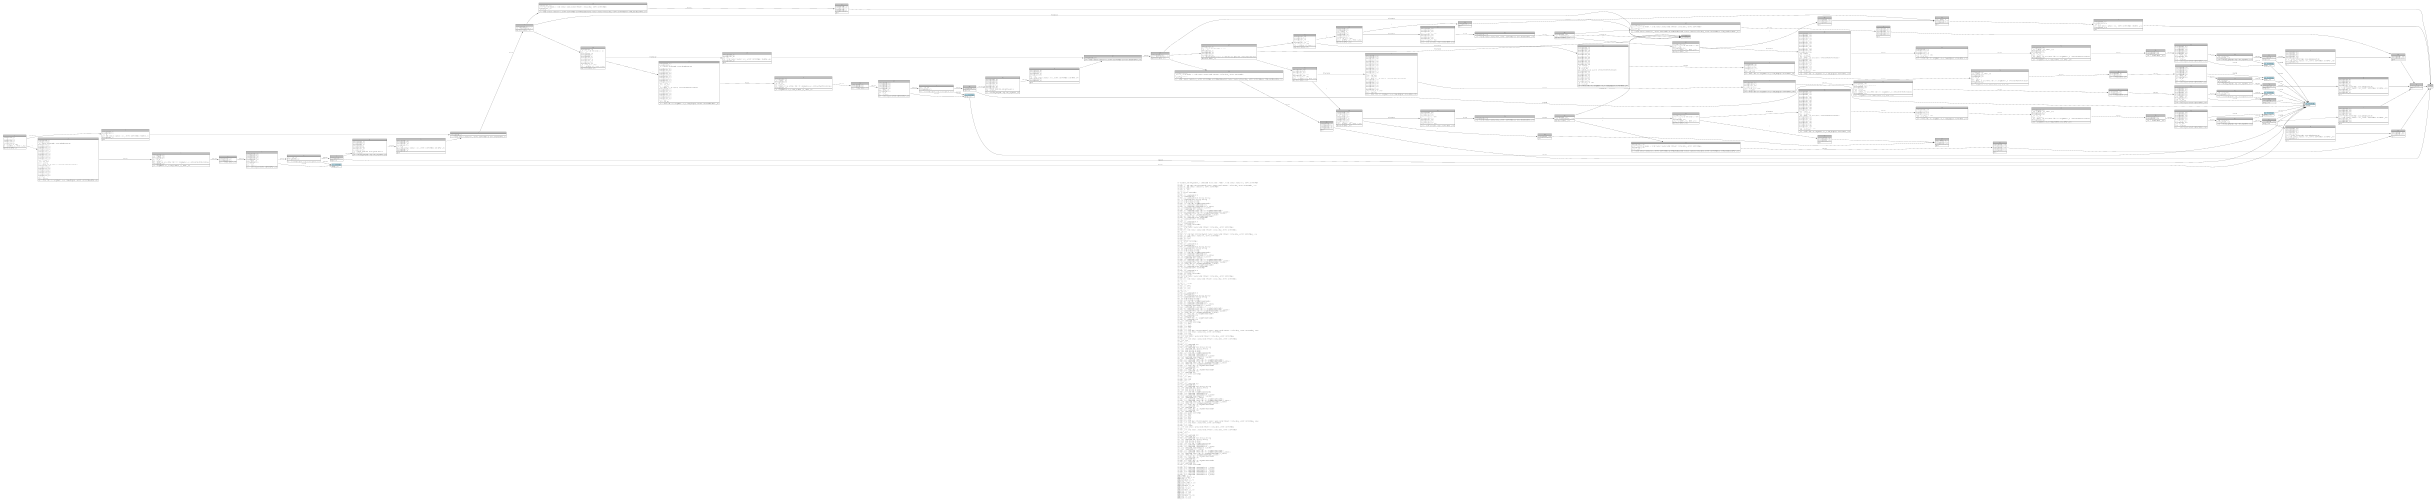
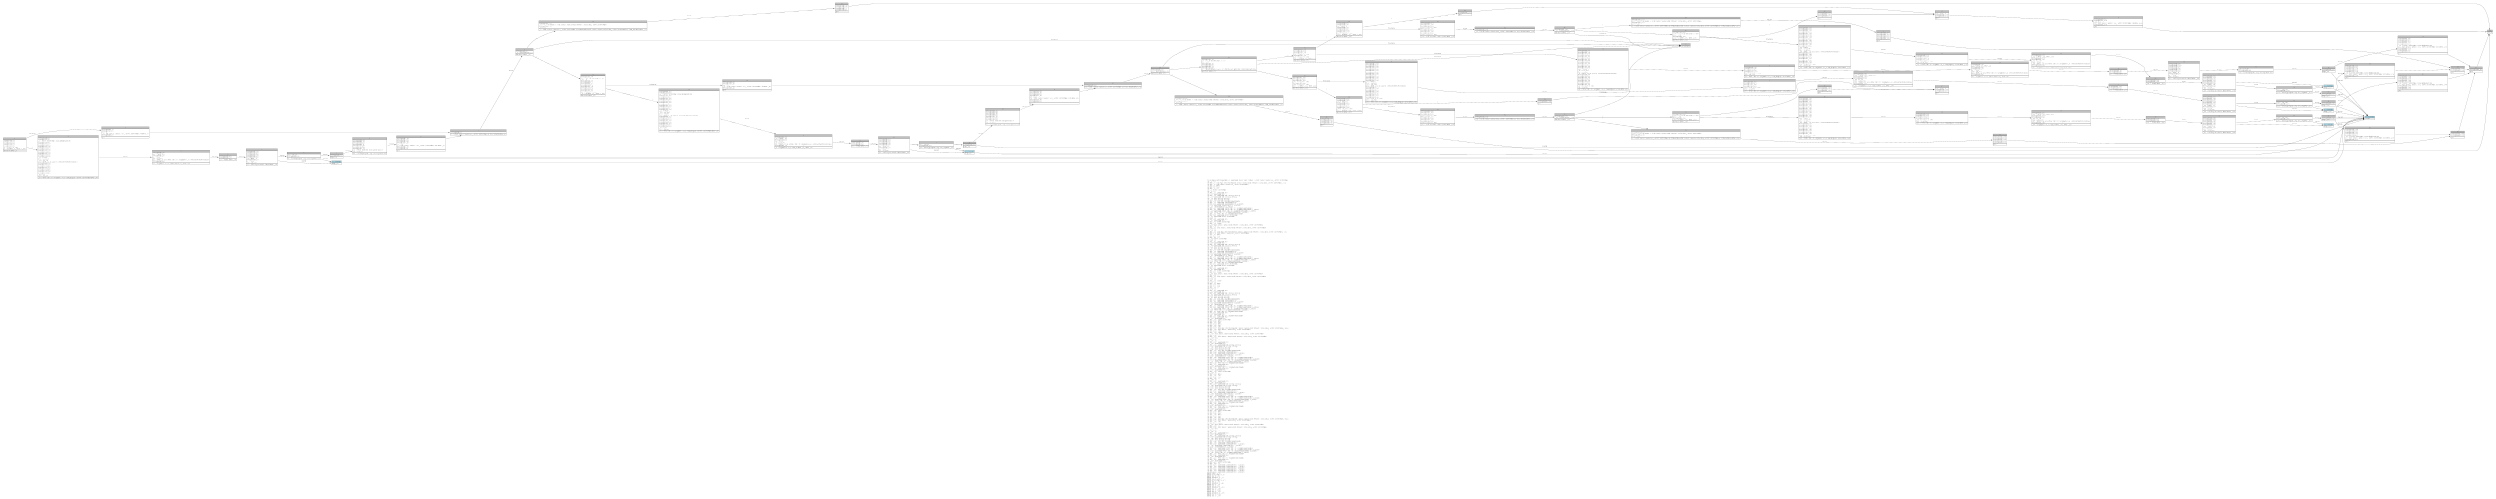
node "92 (cleanup)": removed
edge "85" -> "88": now "85" -> "87"
